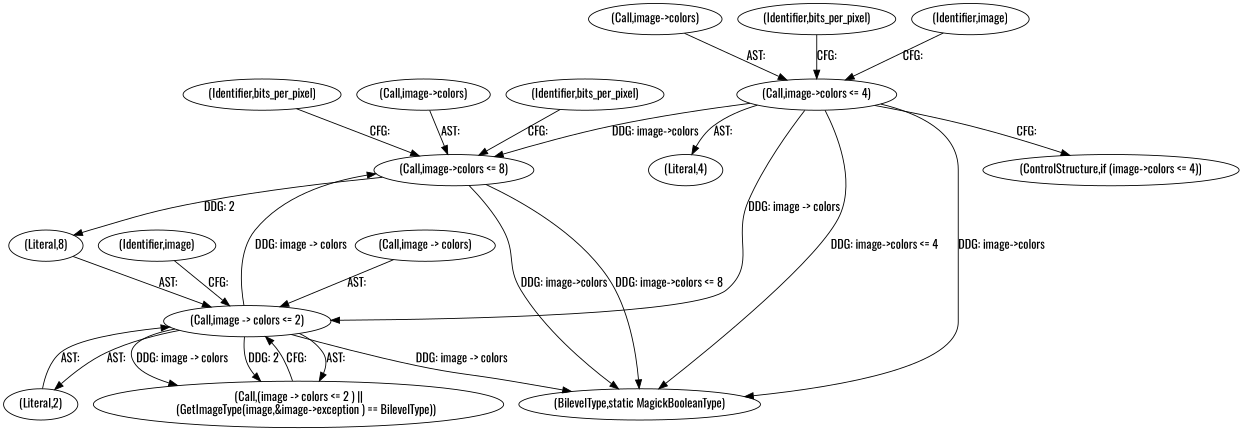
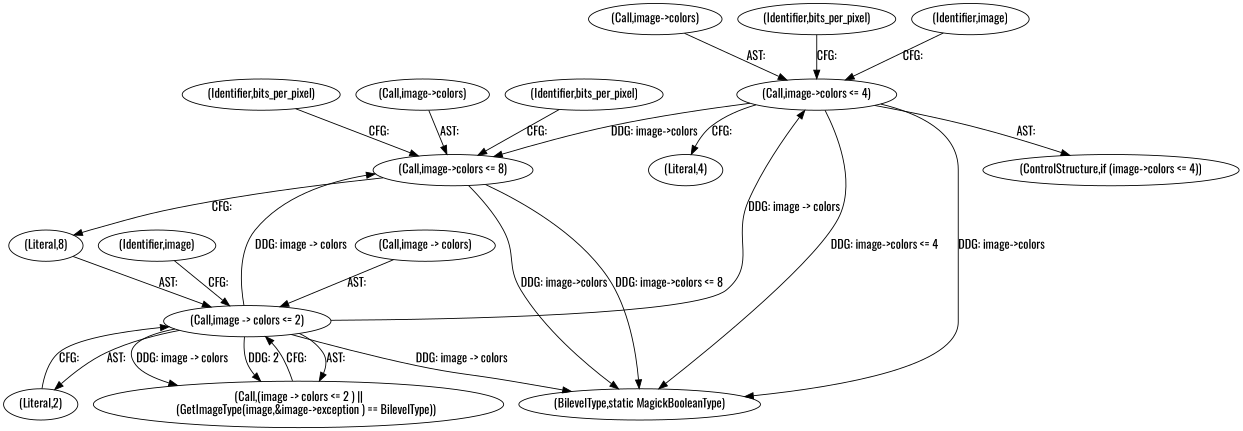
edge "(Call,image->colors <= 4)" -> "(Literal,4)": label "AST: " -> "CFG: "
edge "(Call,image->colors <= 4)" -> "(ControlStructure,if (image->colors <= 4))": label "CFG: " -> "AST: "
edge "(Call,image->colors <= 8)" -> "(Literal,8)": label "DDG: 2" -> "CFG: "
edge "(Call,image->colors <= 4)" -> "(Call,image -> colors <= 2)": reversed
edge "(Literal,2)" -> "(Call,image -> colors <= 2)": label "AST: " -> "CFG: "
